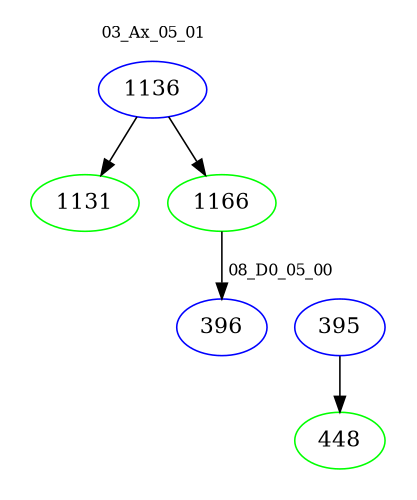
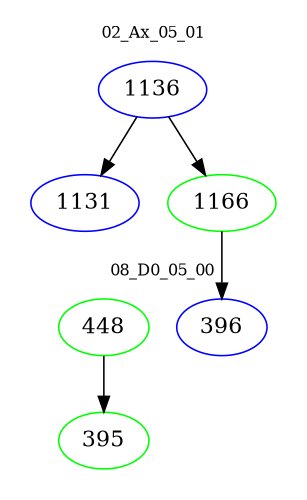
cluster "03_Ax_05_01": label "03_Ax_05_01" -> "02_Ax_05_01"
node "1131": color green -> blue
node "395": color blue -> green
edge "395" -> "448": reversed
